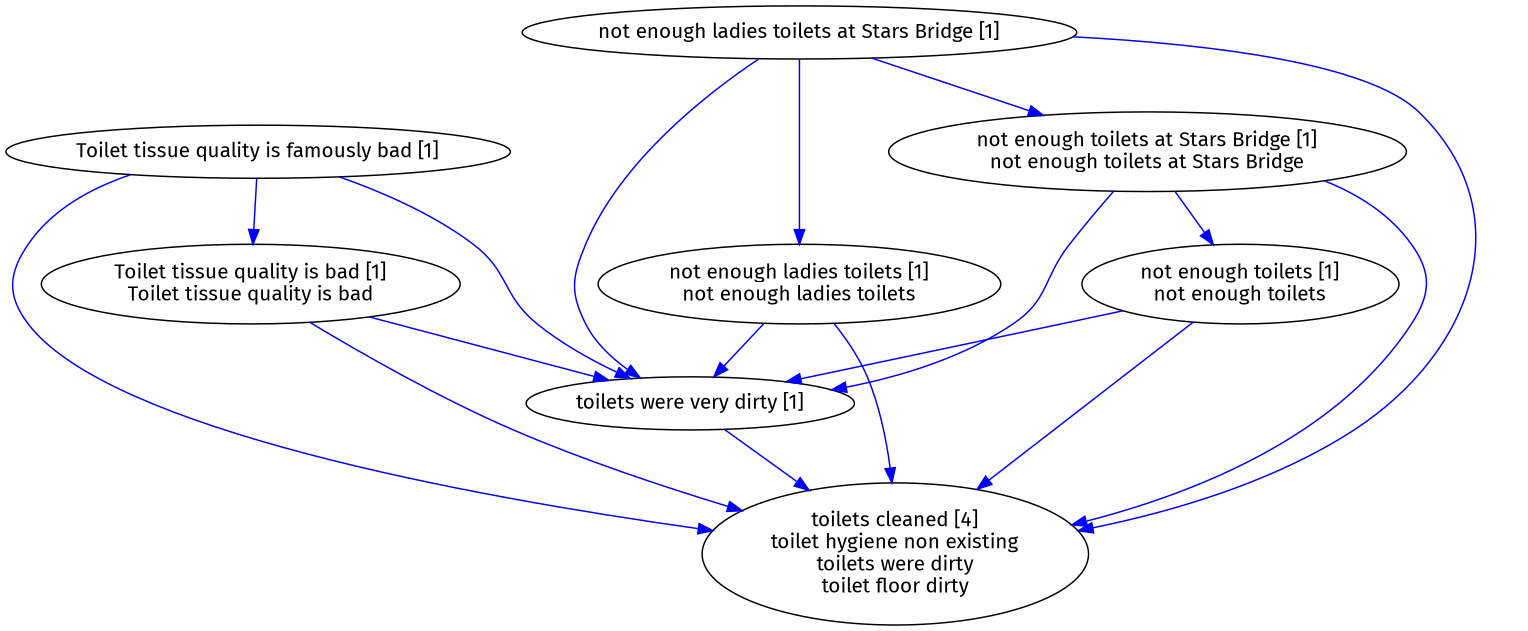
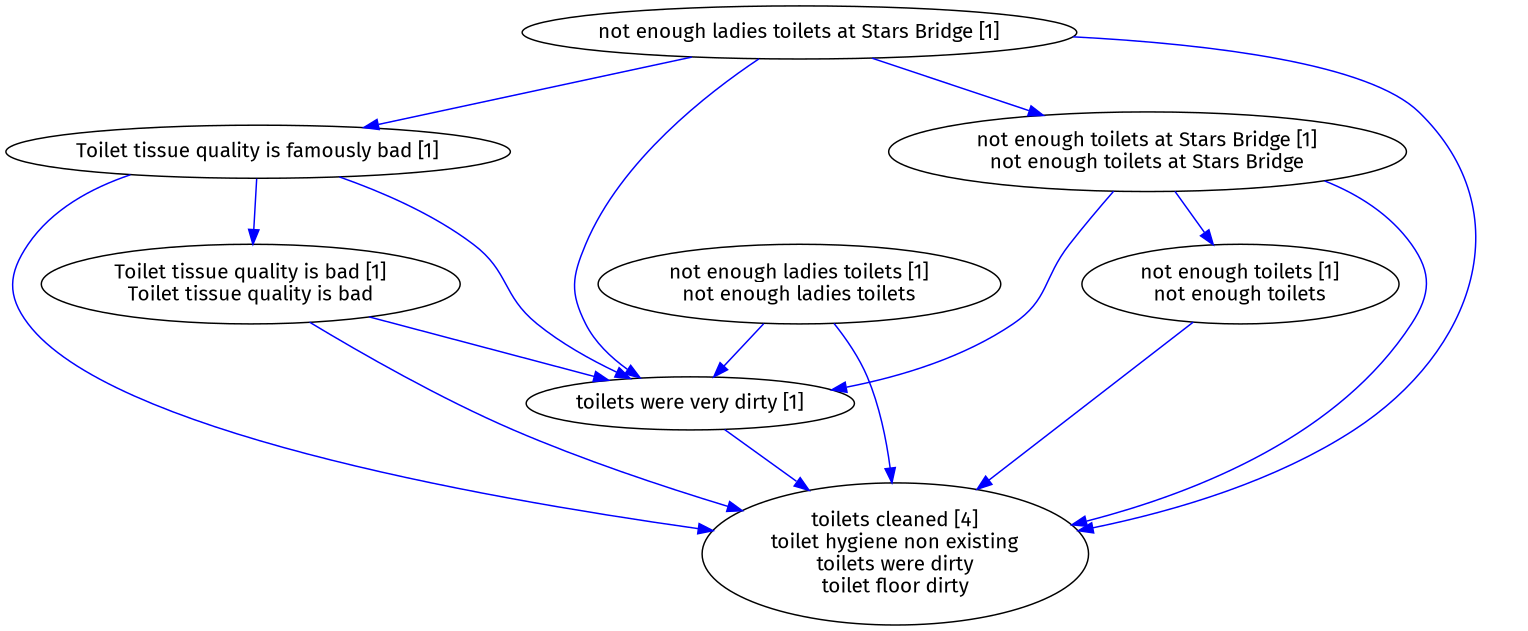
edge "not enough ladies toilets at Stars Bridge [1]" -> "not enough ladies toilets [1] not enough ladies toilets": now "not enough ladies toilets at Stars Bridge [1]" -> "Toilet tissue quality is famously bad [1]"
edge "not enough toilets [1] not enough toilets" -> "toilets were very dirty [1]": removed
